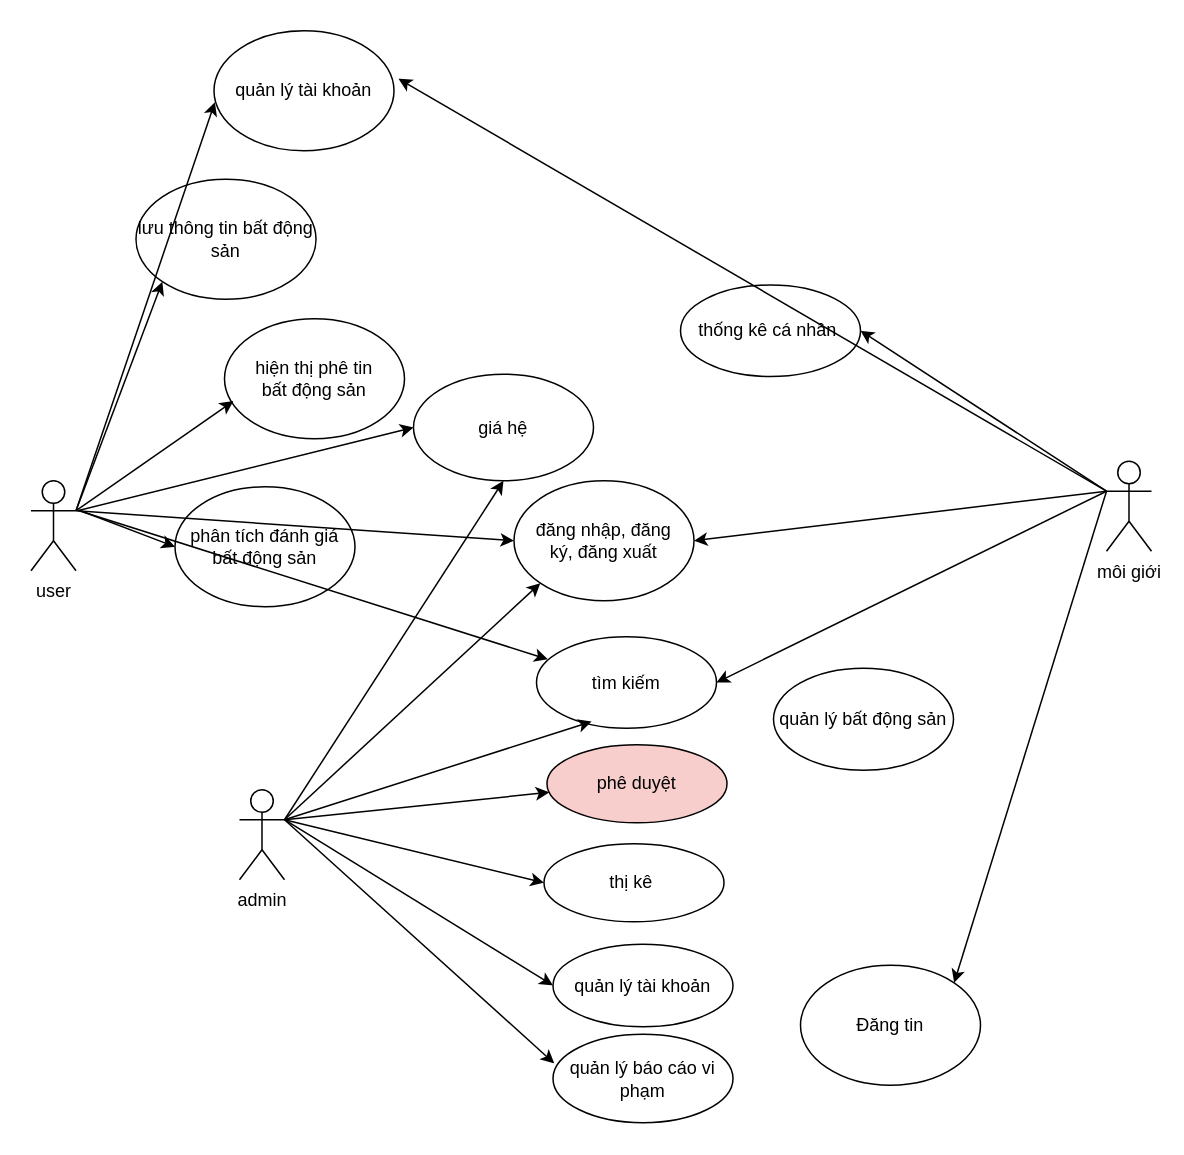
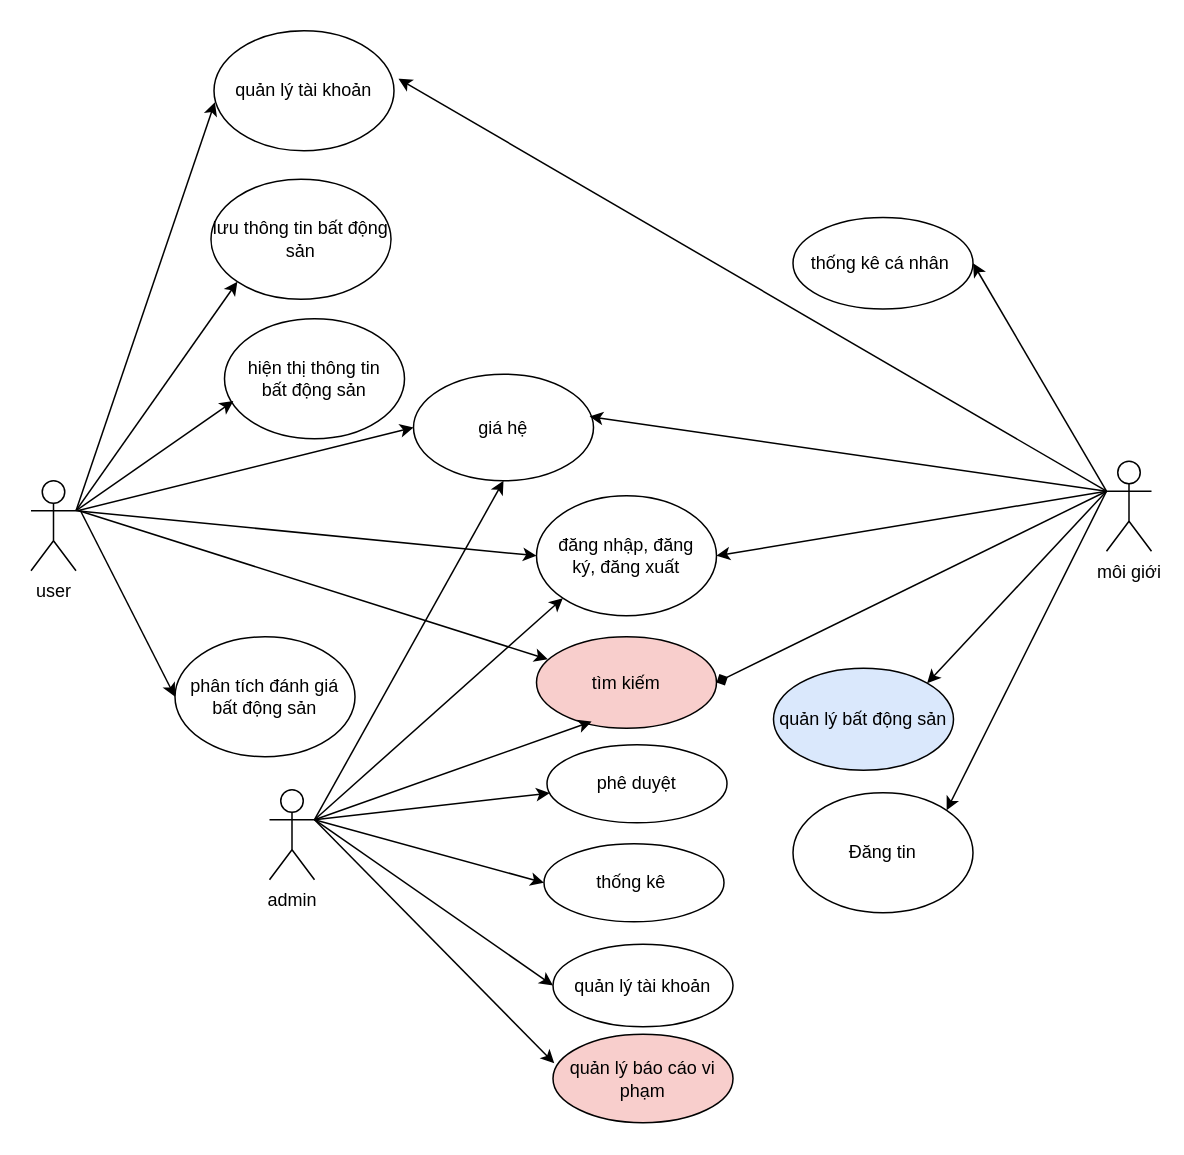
node "lưu thông tin bất động sản": moved (226, 239) -> (301, 239)
node "thống kê cá nhân": moved (770, 331) -> (883, 263)
node "hiện thị phê tin bất động sản": label "hiện thị phê tin bất động sản" -> "hiện thị thông tin bất động sản"
edge "môi giới" -> "giá hệ": added
node "đăng nhập, đăng ký, đăng xuất": moved (604, 541) -> (626, 556)
node "phân tích đánh giá bất động sản": moved (265, 547) -> (265, 697)
edge "môi giới" -> "quản lý bất động sản": added
edge "môi giới" -> "tìm kiếm": arrowhead classic -> diamond
node "tìm kiếm": fillcolor #ffffff -> #f8cecc
node "quản lý bất động sản": fillcolor #ffffff -> #dae8fc
node "phê duyệt": fillcolor #f8cecc -> #ffffff
node "admin": moved (262, 835) -> (292, 835)
node "thị kê": label "thị kê" -> "thống kê"
node "Đăng tin": moved (890, 1025) -> (883, 853)
node "quản lý báo cáo vi phạm": fillcolor #ffffff -> #f8cecc
